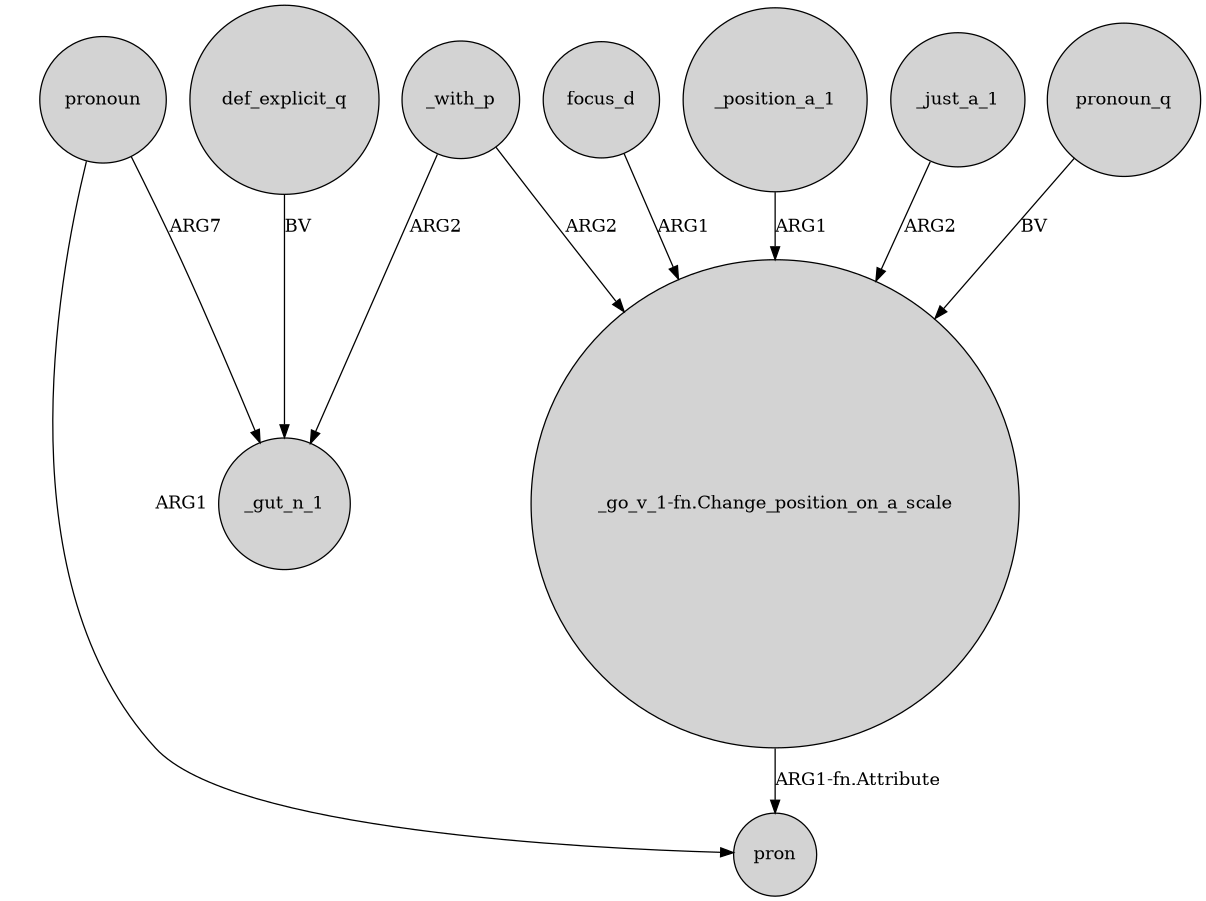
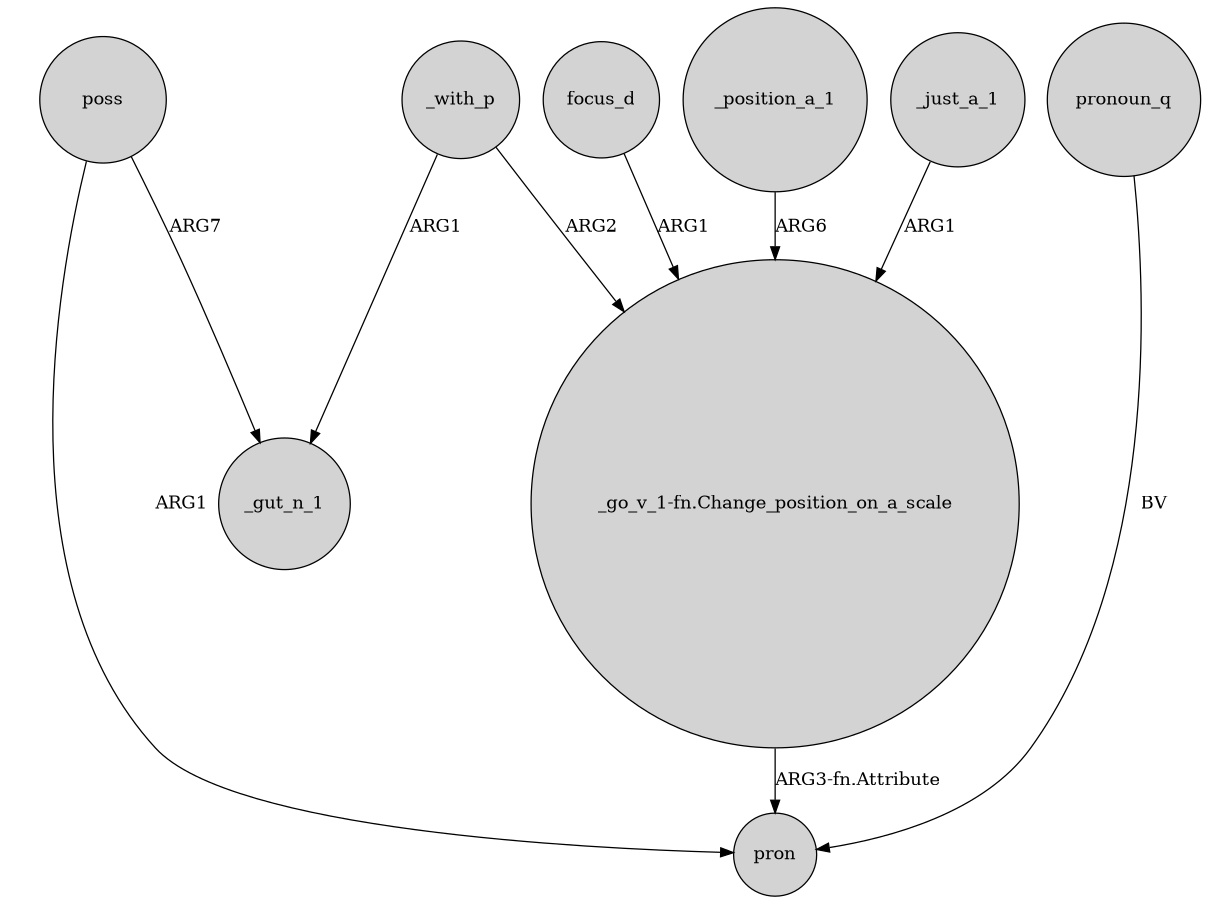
node "pronoun": label "pronoun" -> "poss"
node "def_explicit_q": removed
edge "_with_p" -> "_gut_n_1": label "ARG2" -> "ARG1"
edge "_position_a_1" -> "_go_v_1-fn.Change_position_on_a_scale": label "ARG1" -> "ARG6"
edge "_just_a_1" -> "_go_v_1-fn.Change_position_on_a_scale": label "ARG2" -> "ARG1"
edge "pronoun_q" -> "_go_v_1-fn.Change_position_on_a_scale": now "pronoun_q" -> "pron"
edge "_go_v_1-fn.Change_position_on_a_scale" -> "pron": label "ARG1-fn.Attribute" -> "ARG3-fn.Attribute"
